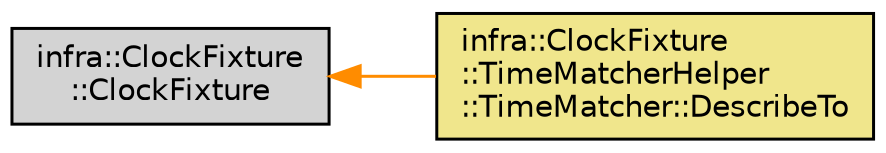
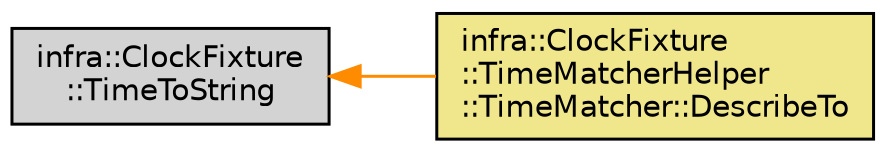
node "infra::ClockFixture ::ClockFixture": label "infra::ClockFixture ::ClockFixture" -> "infra::ClockFixture ::TimeToString"
